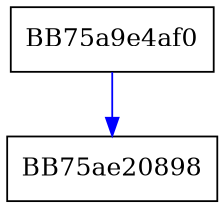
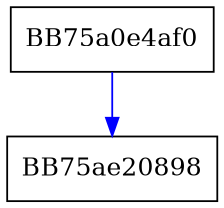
node "BB75a9e4af0": label "BB75a9e4af0" -> "BB75a0e4af0"
